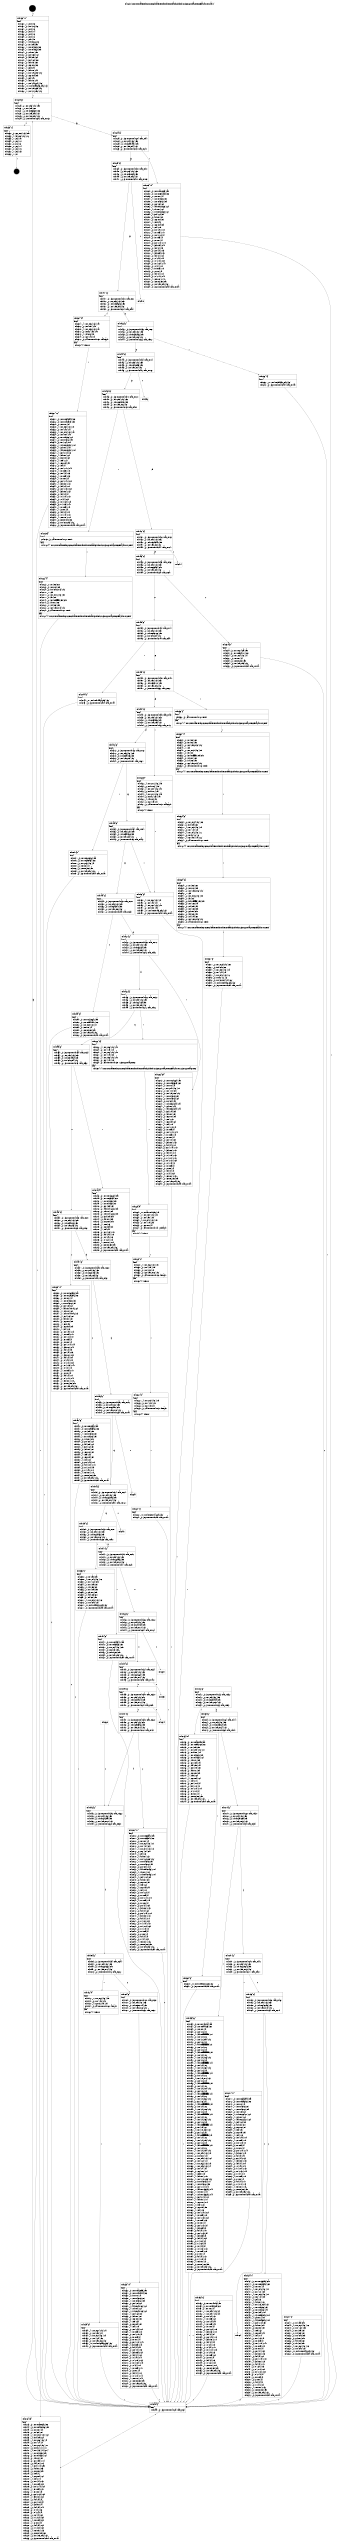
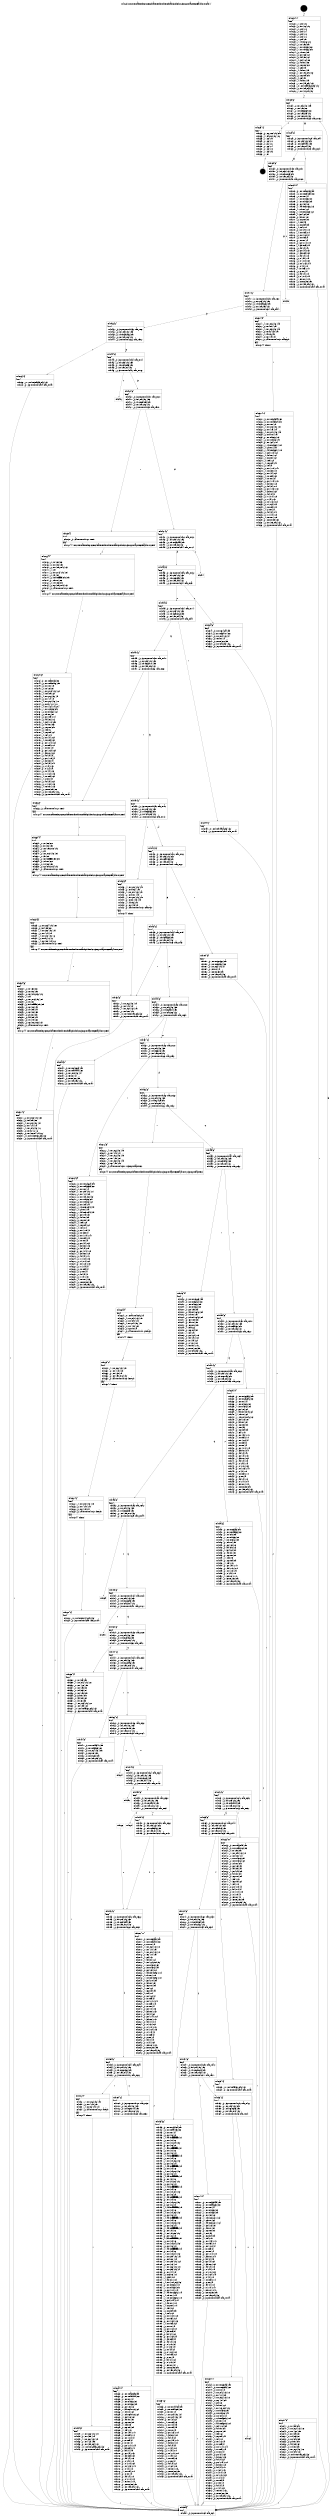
edge "0x402a0a [5]" -> "0x40218f [169]": reversed
